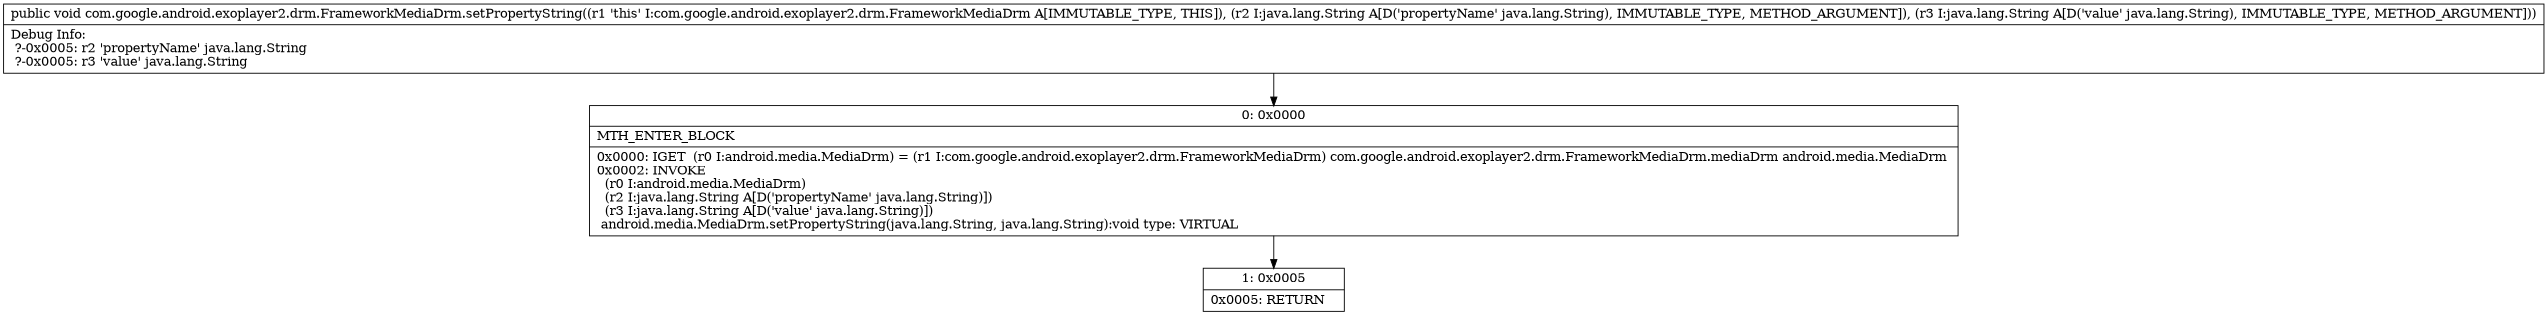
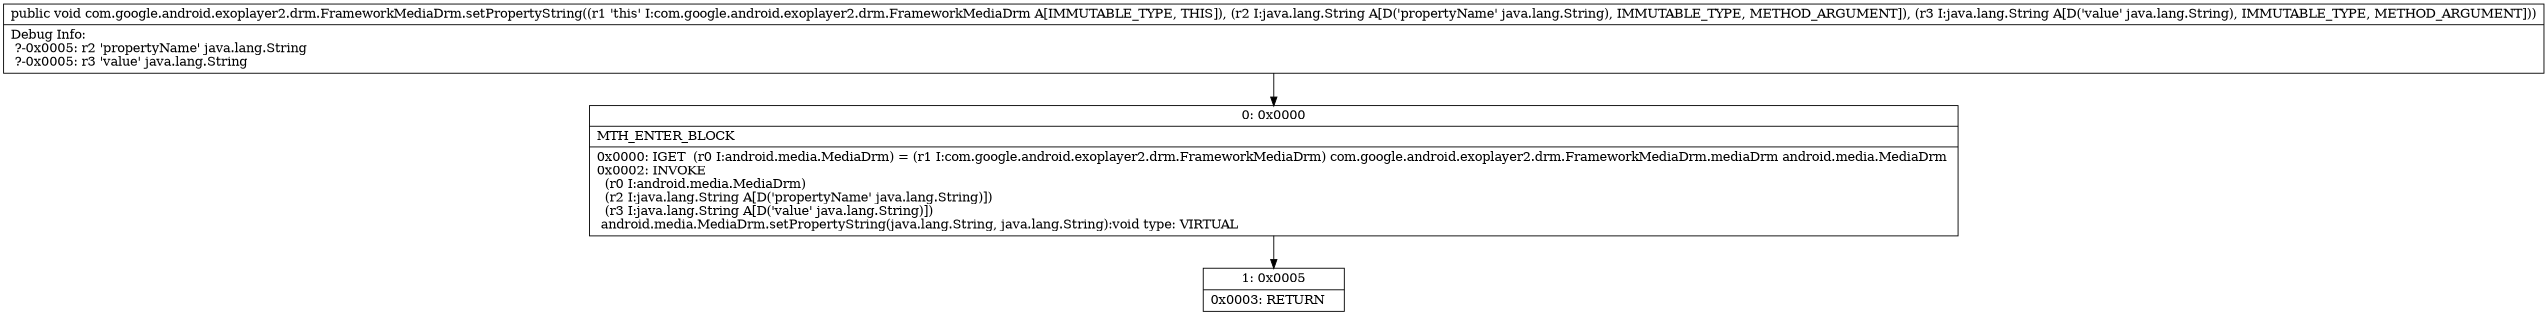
node "1: 0x0005": text "0x0005: RETURN" -> "0x0003: RETURN"
